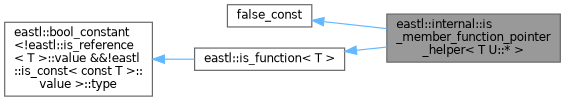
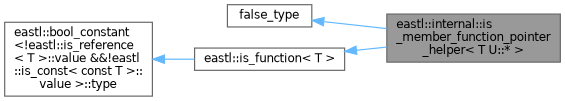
node "false_const": label "false_const" -> "false_type"
